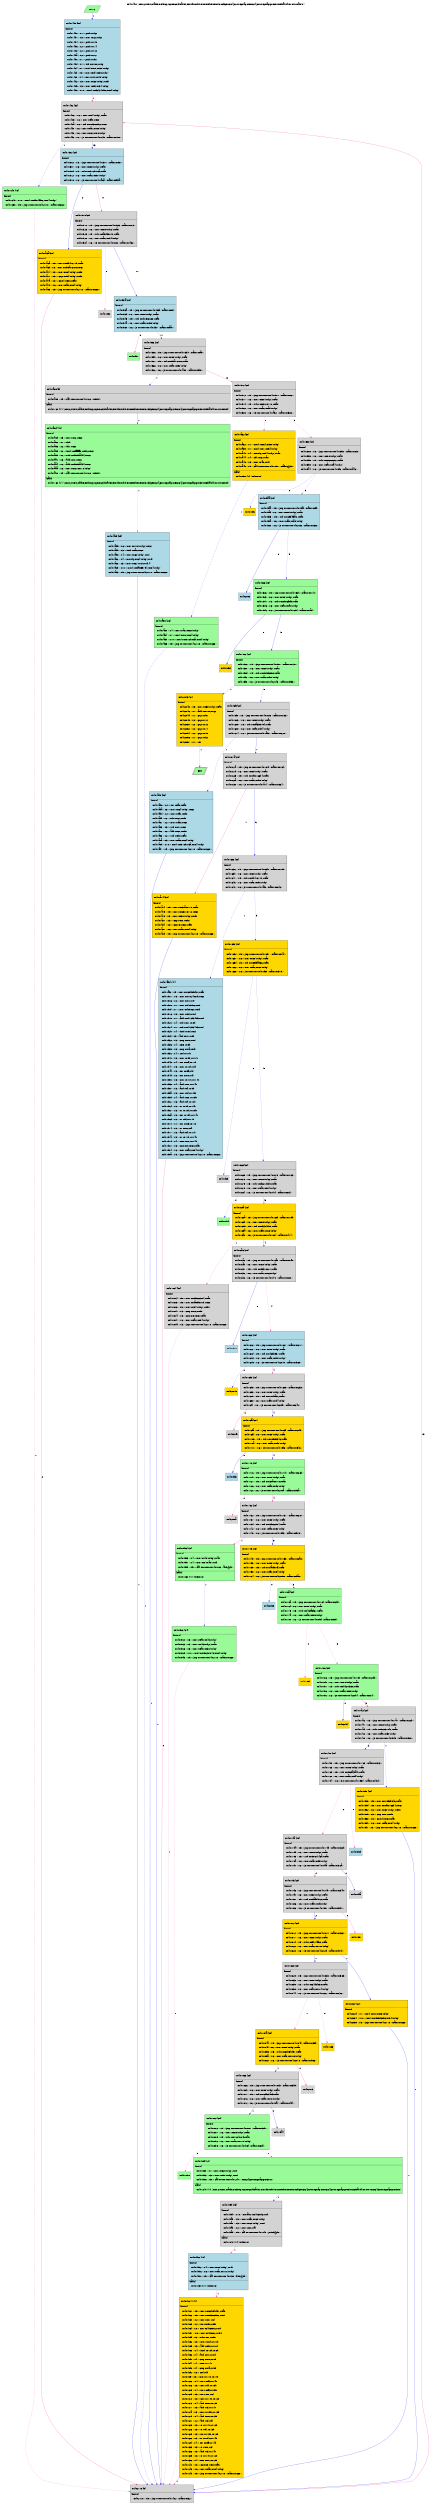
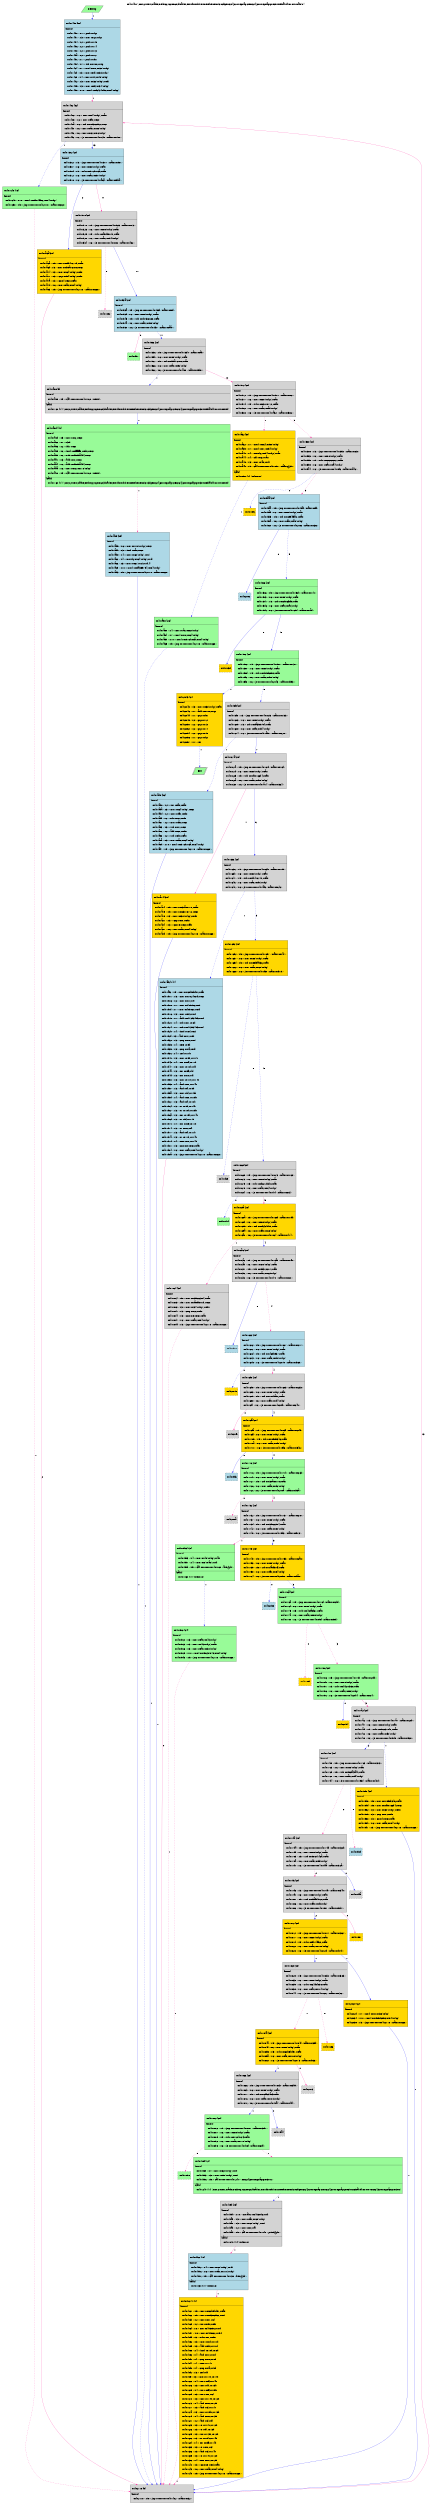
node "Entry": label "Entry" -> "Desktop"
